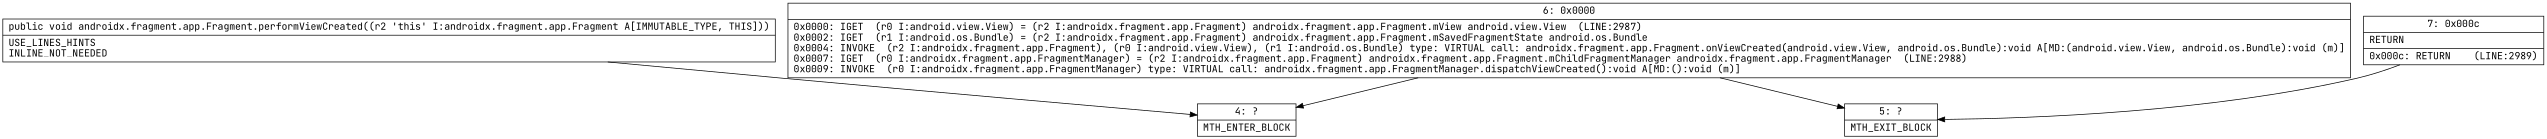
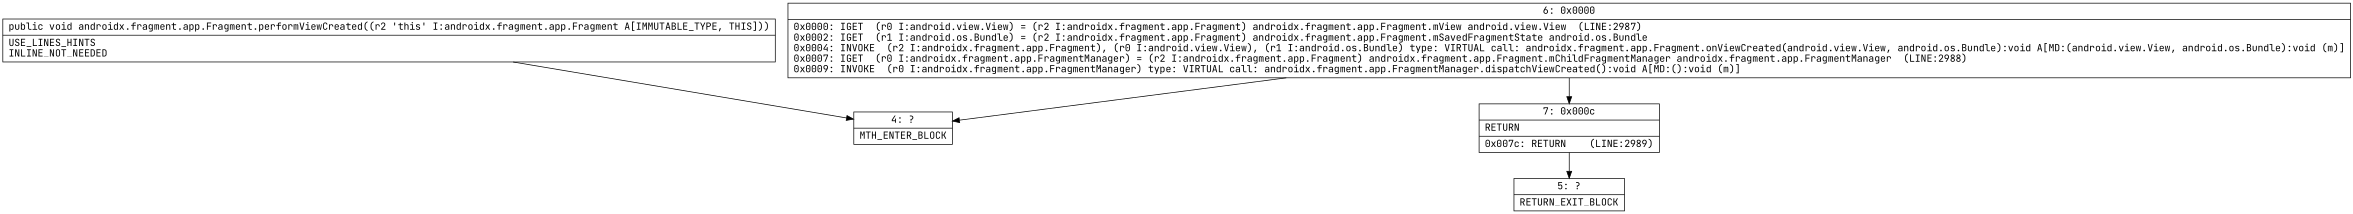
node "7: 0x000c": text "0x000c: RETURN    (LINE:2989)" -> "0x007c: RETURN    (LINE:2989)"
edge "6: 0x0000" -> "5: ?": now "6: 0x0000" -> "7: 0x000c"
node "5: ?": text "MTH_EXIT_BLOCK" -> "RETURN_EXIT_BLOCK"
